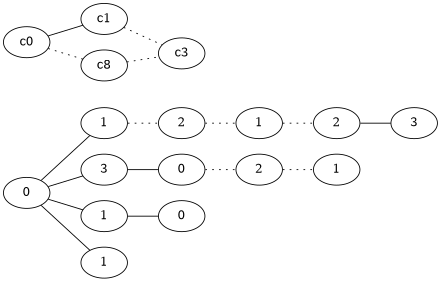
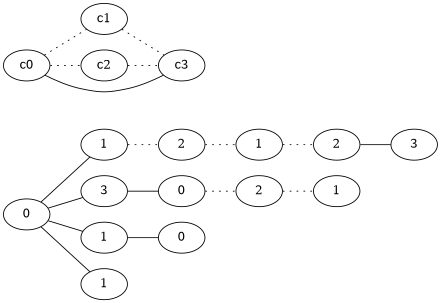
edge "c1" -- "c0": style solid -> dotted
node "c8": label "c8" -> "c2"
edge "c0" -- "c3": added
